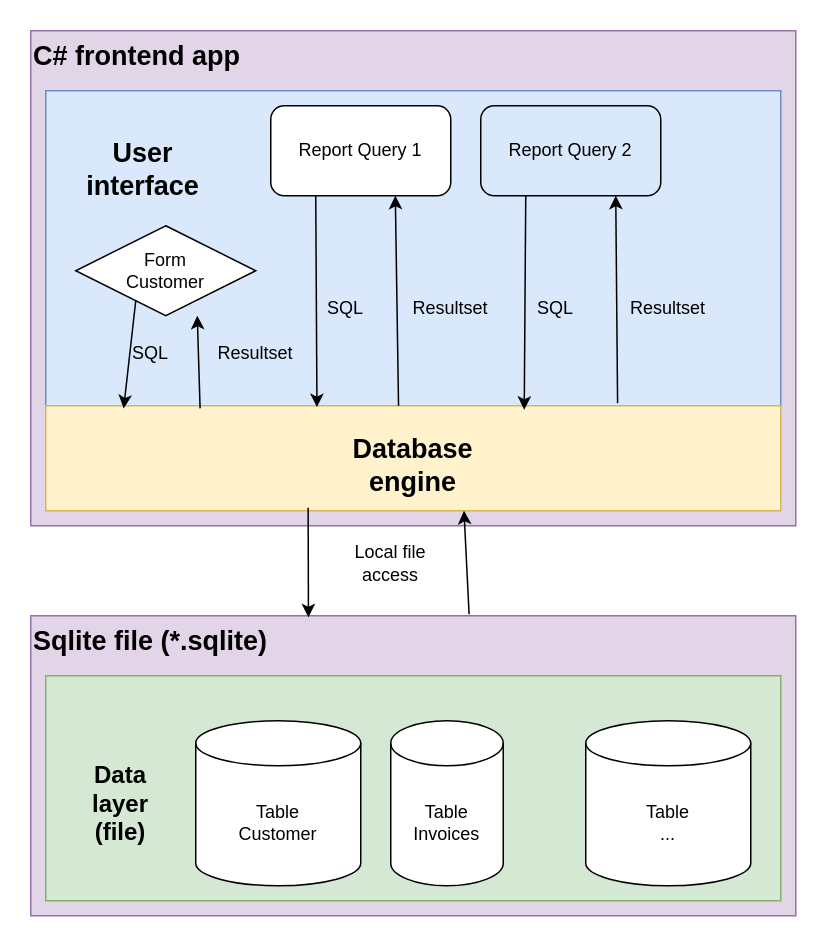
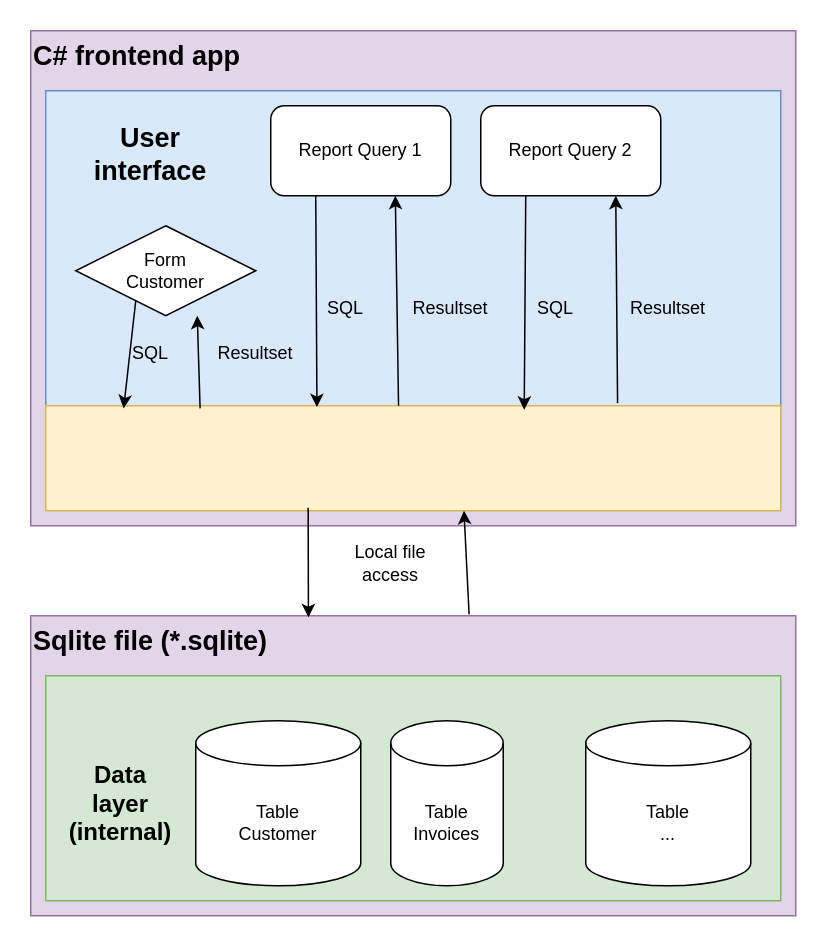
node "Report Query 2": fillcolor #dae8fc -> #ffffff
node "User interface": moved (143, 170) -> (151, 155)
node "Database engine": removed
node "Data layer (file)": label "Data layer (file)" -> "Data layer (internal)"
